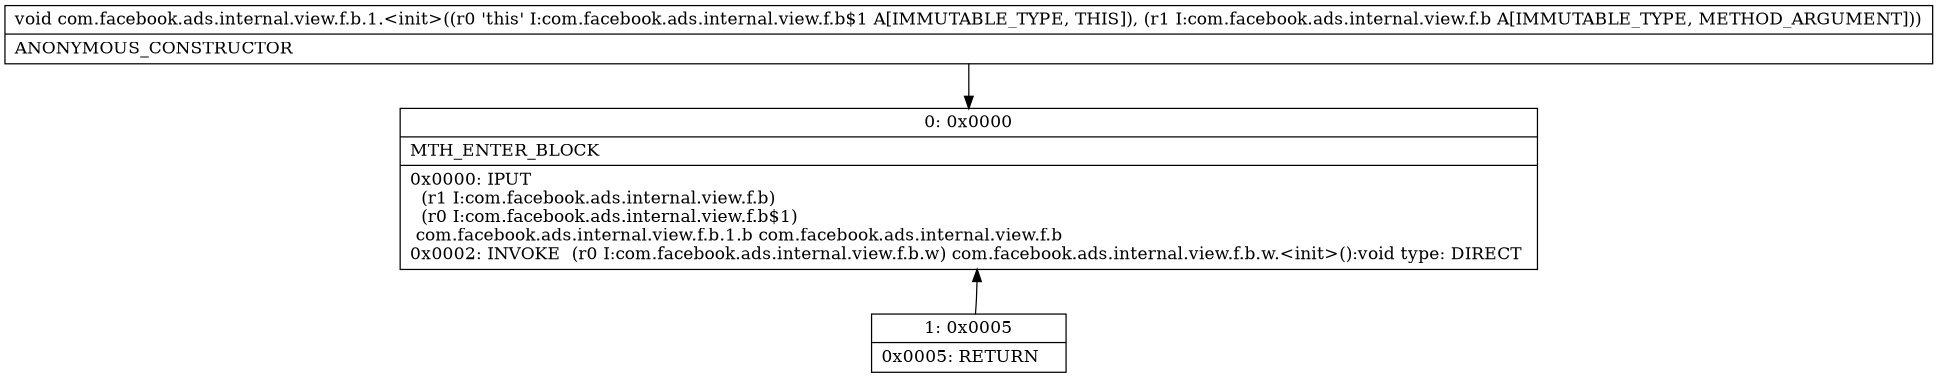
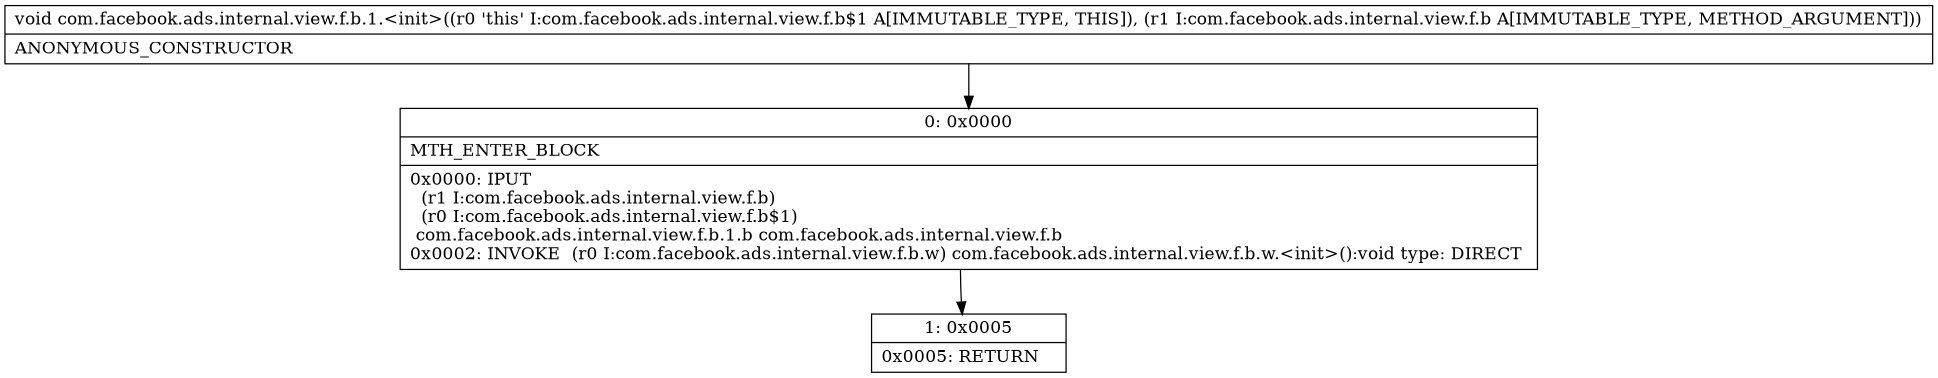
edge "1: 0x0005" -> "0: 0x0000": reversed
